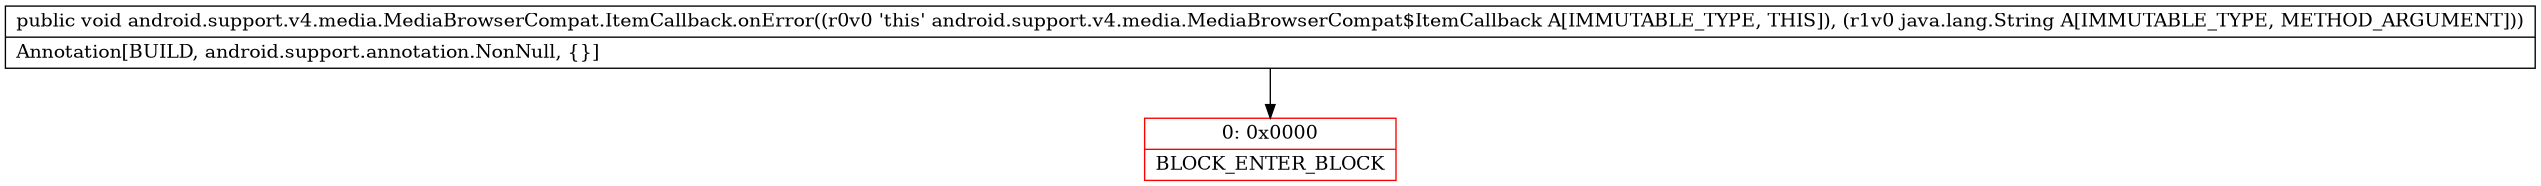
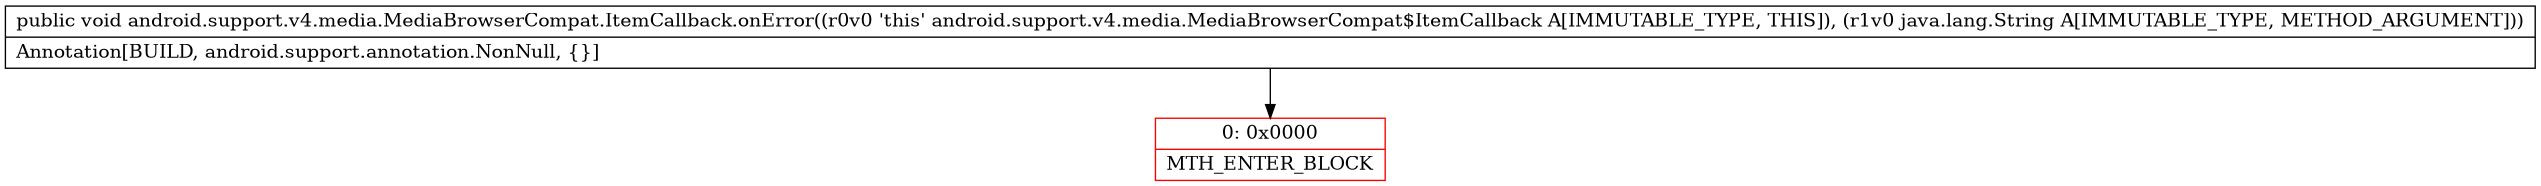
node "0: 0x0000": text "BLOCK_ENTER_BLOCK" -> "MTH_ENTER_BLOCK"
